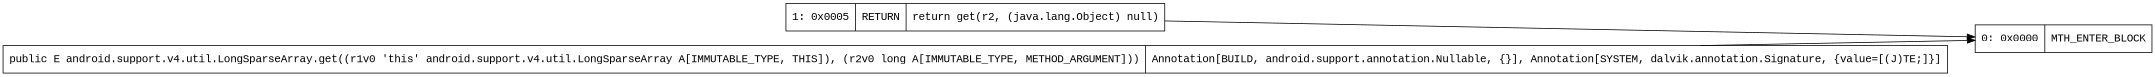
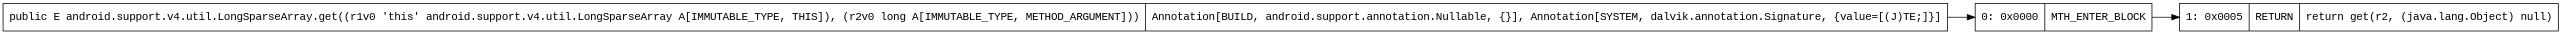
edge "1: 0x0005" -> "0: 0x0000": reversed
